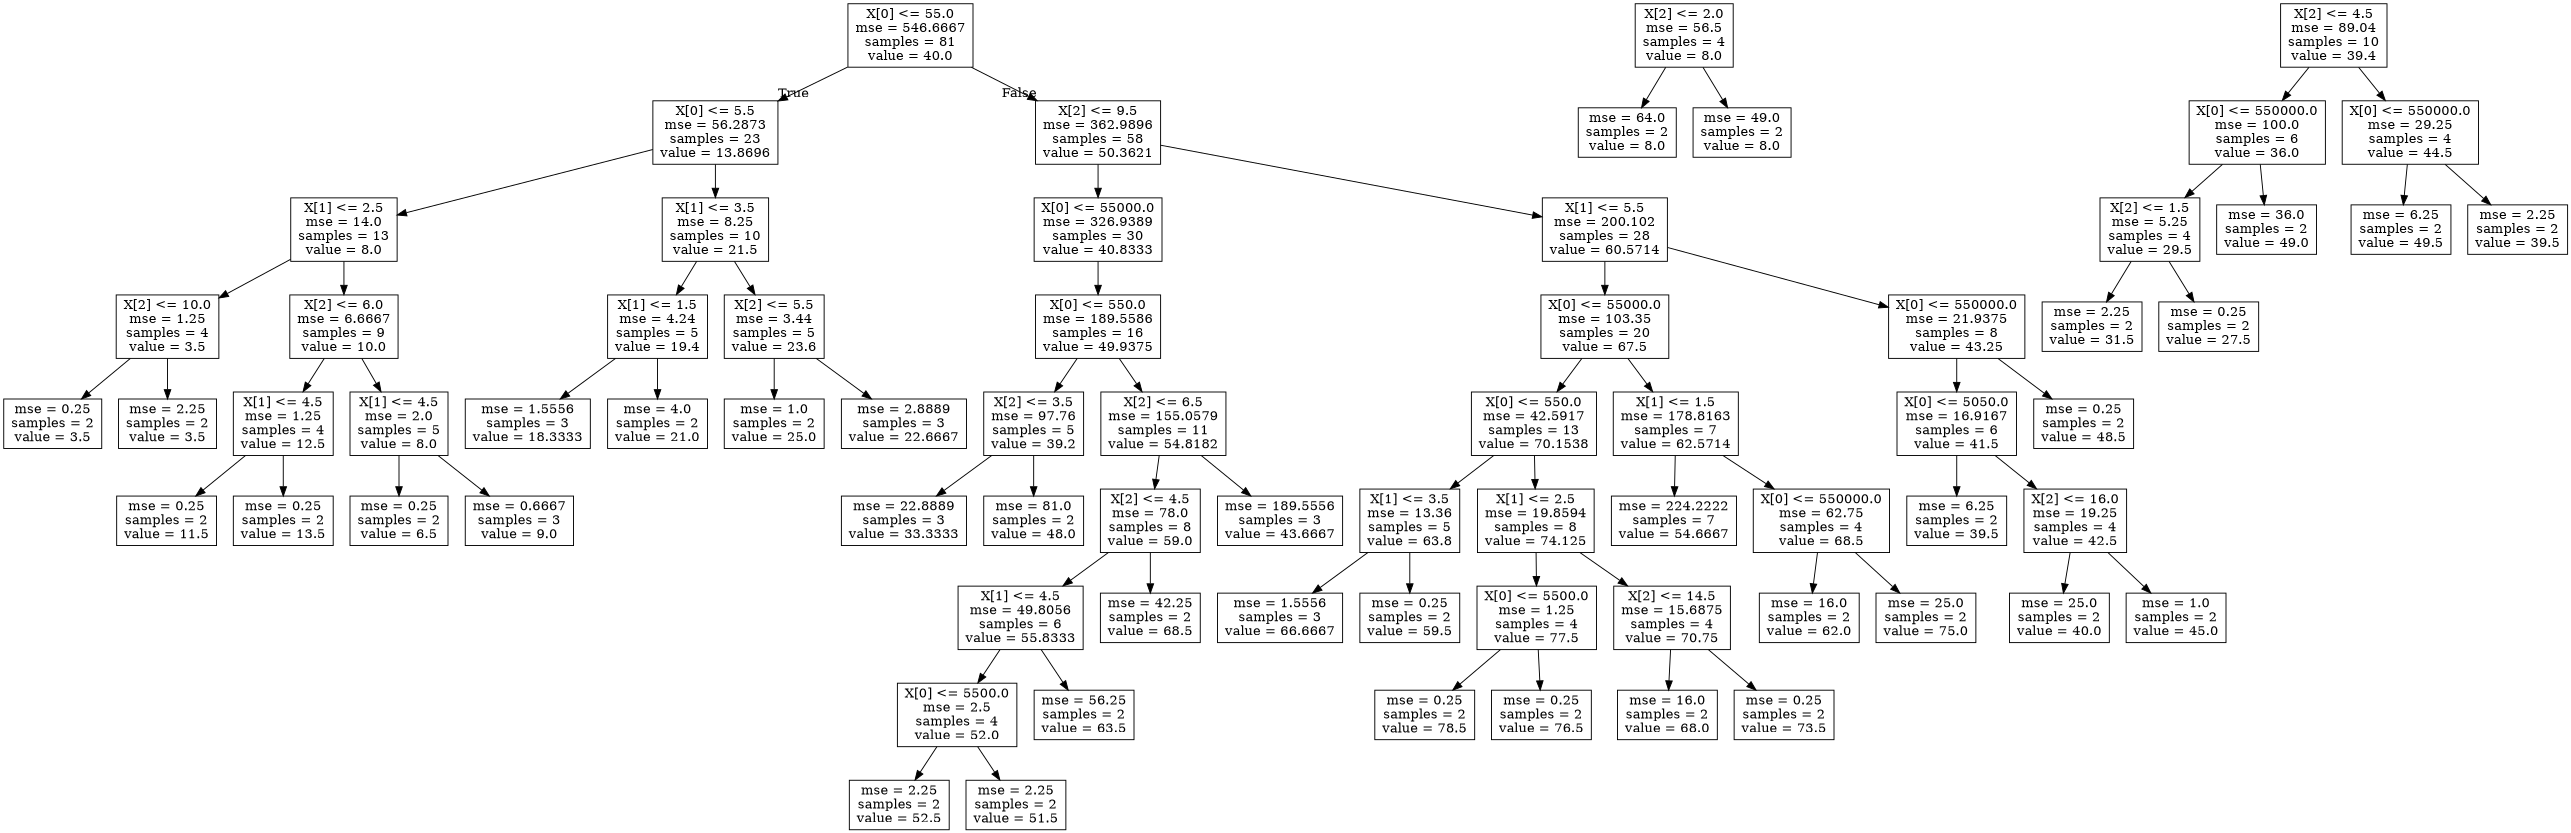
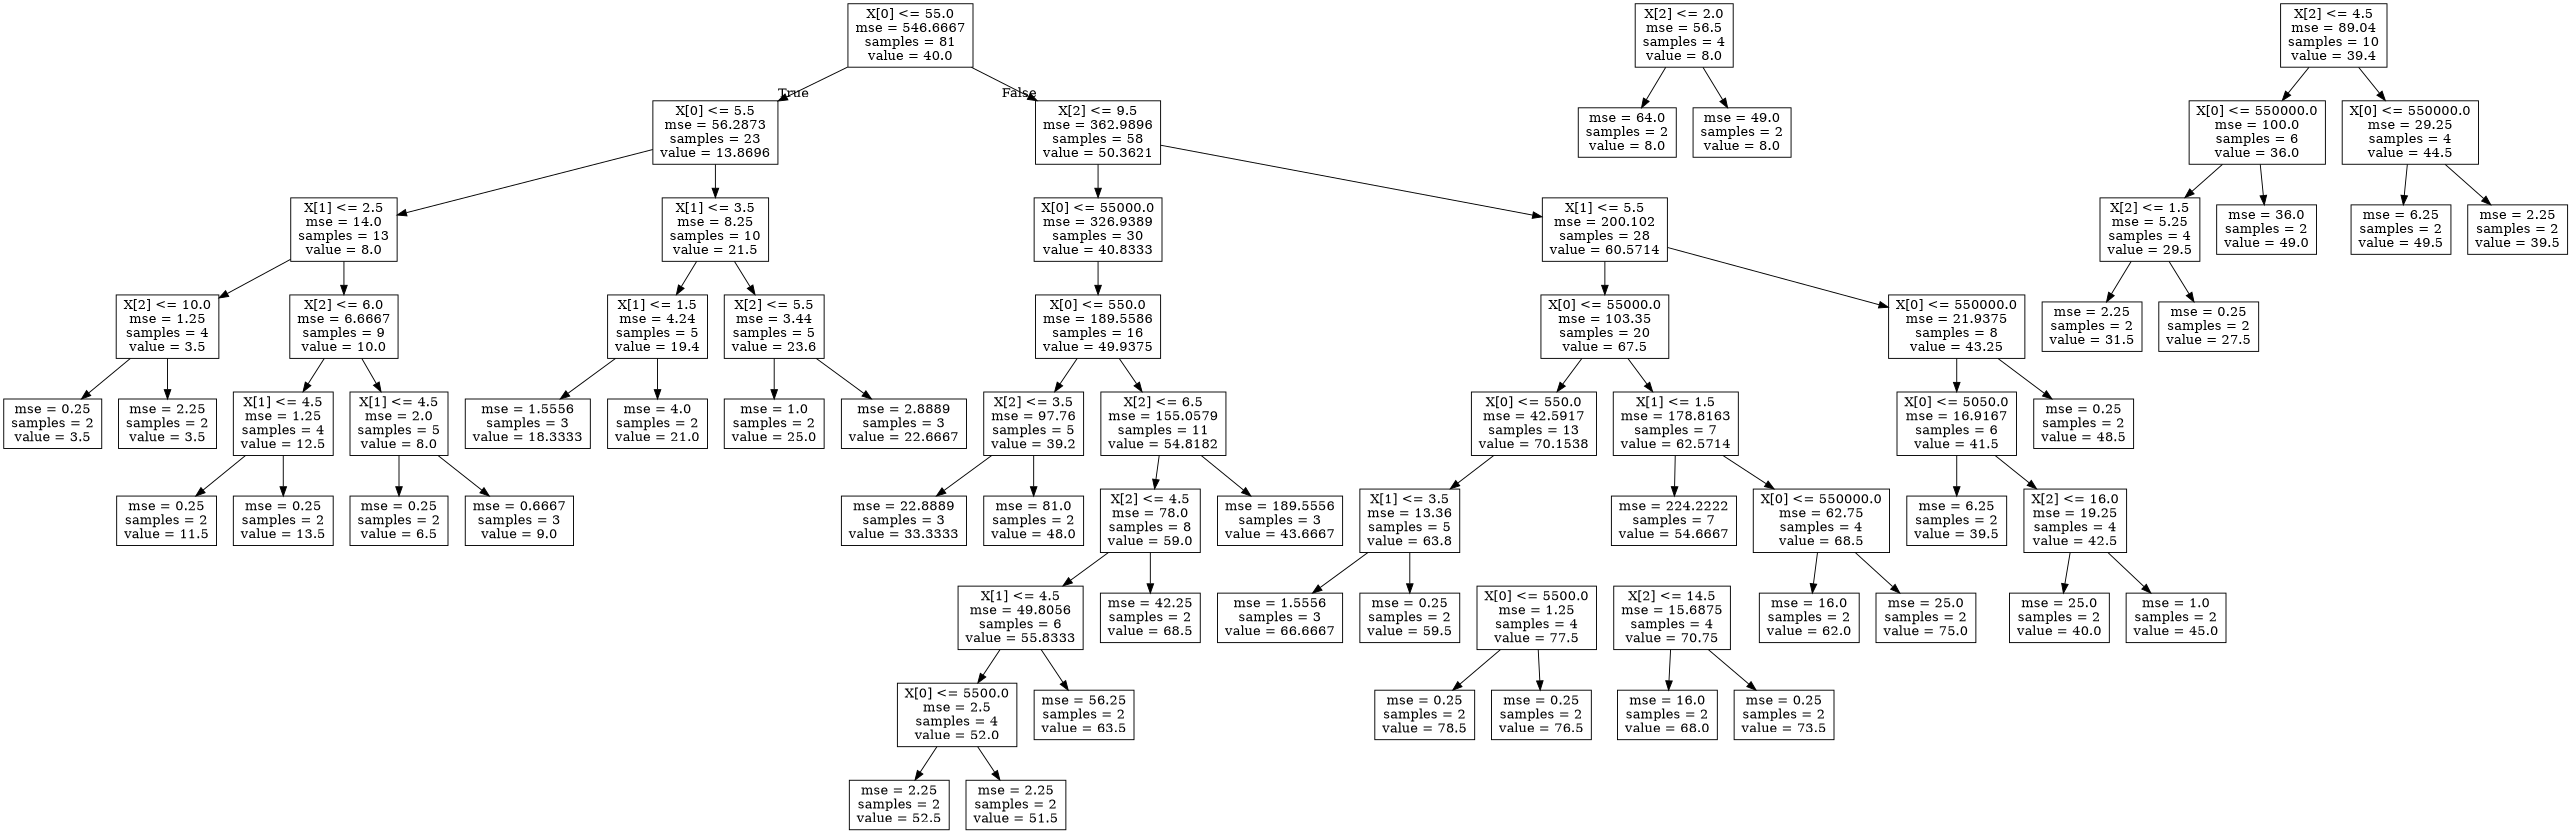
node "X[1] <= 2.5 mse = 19.8594 samples = 8 value = 74.125": removed
